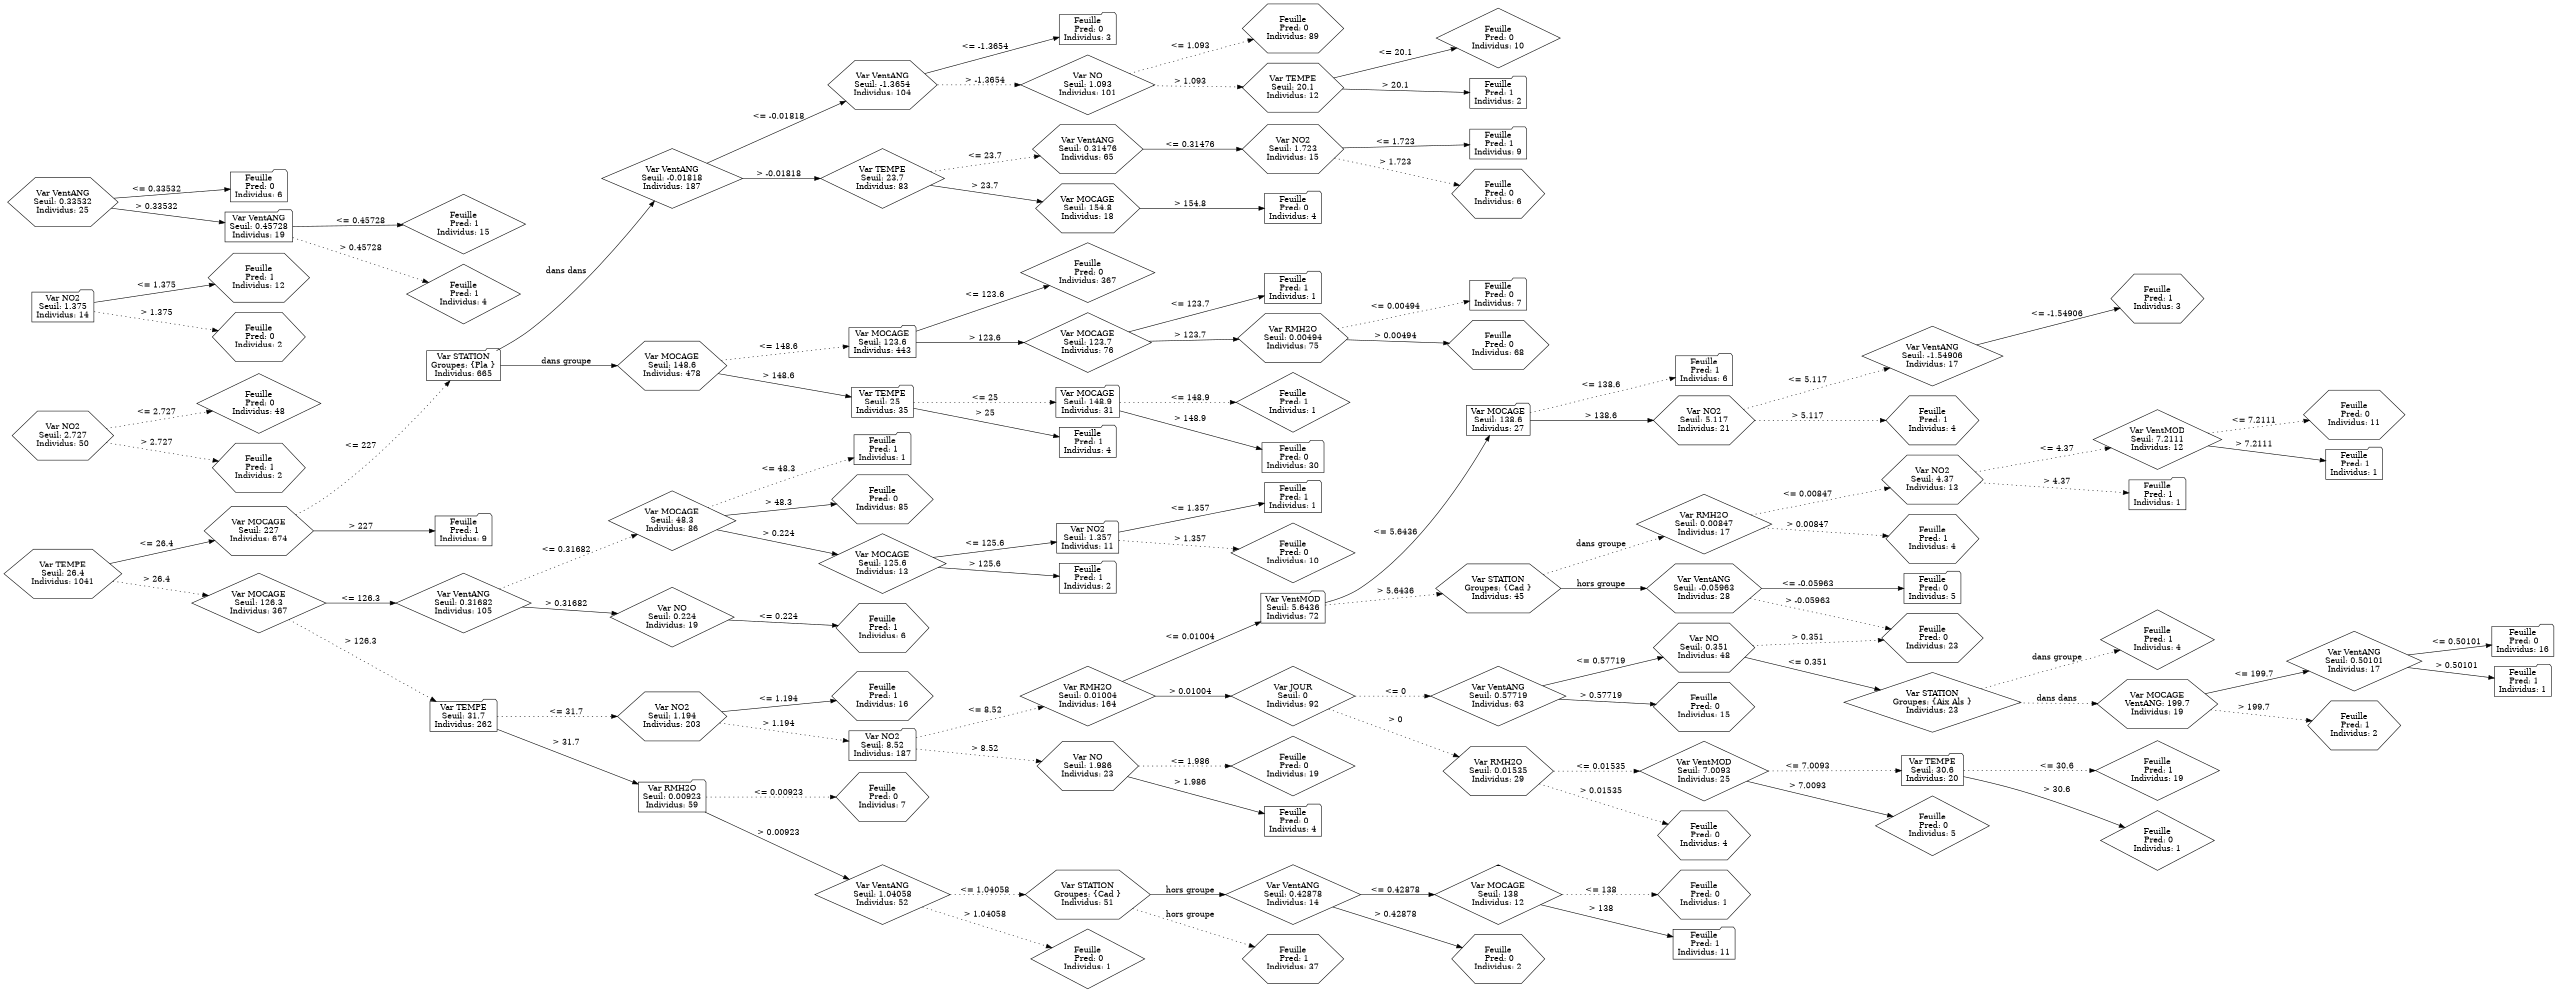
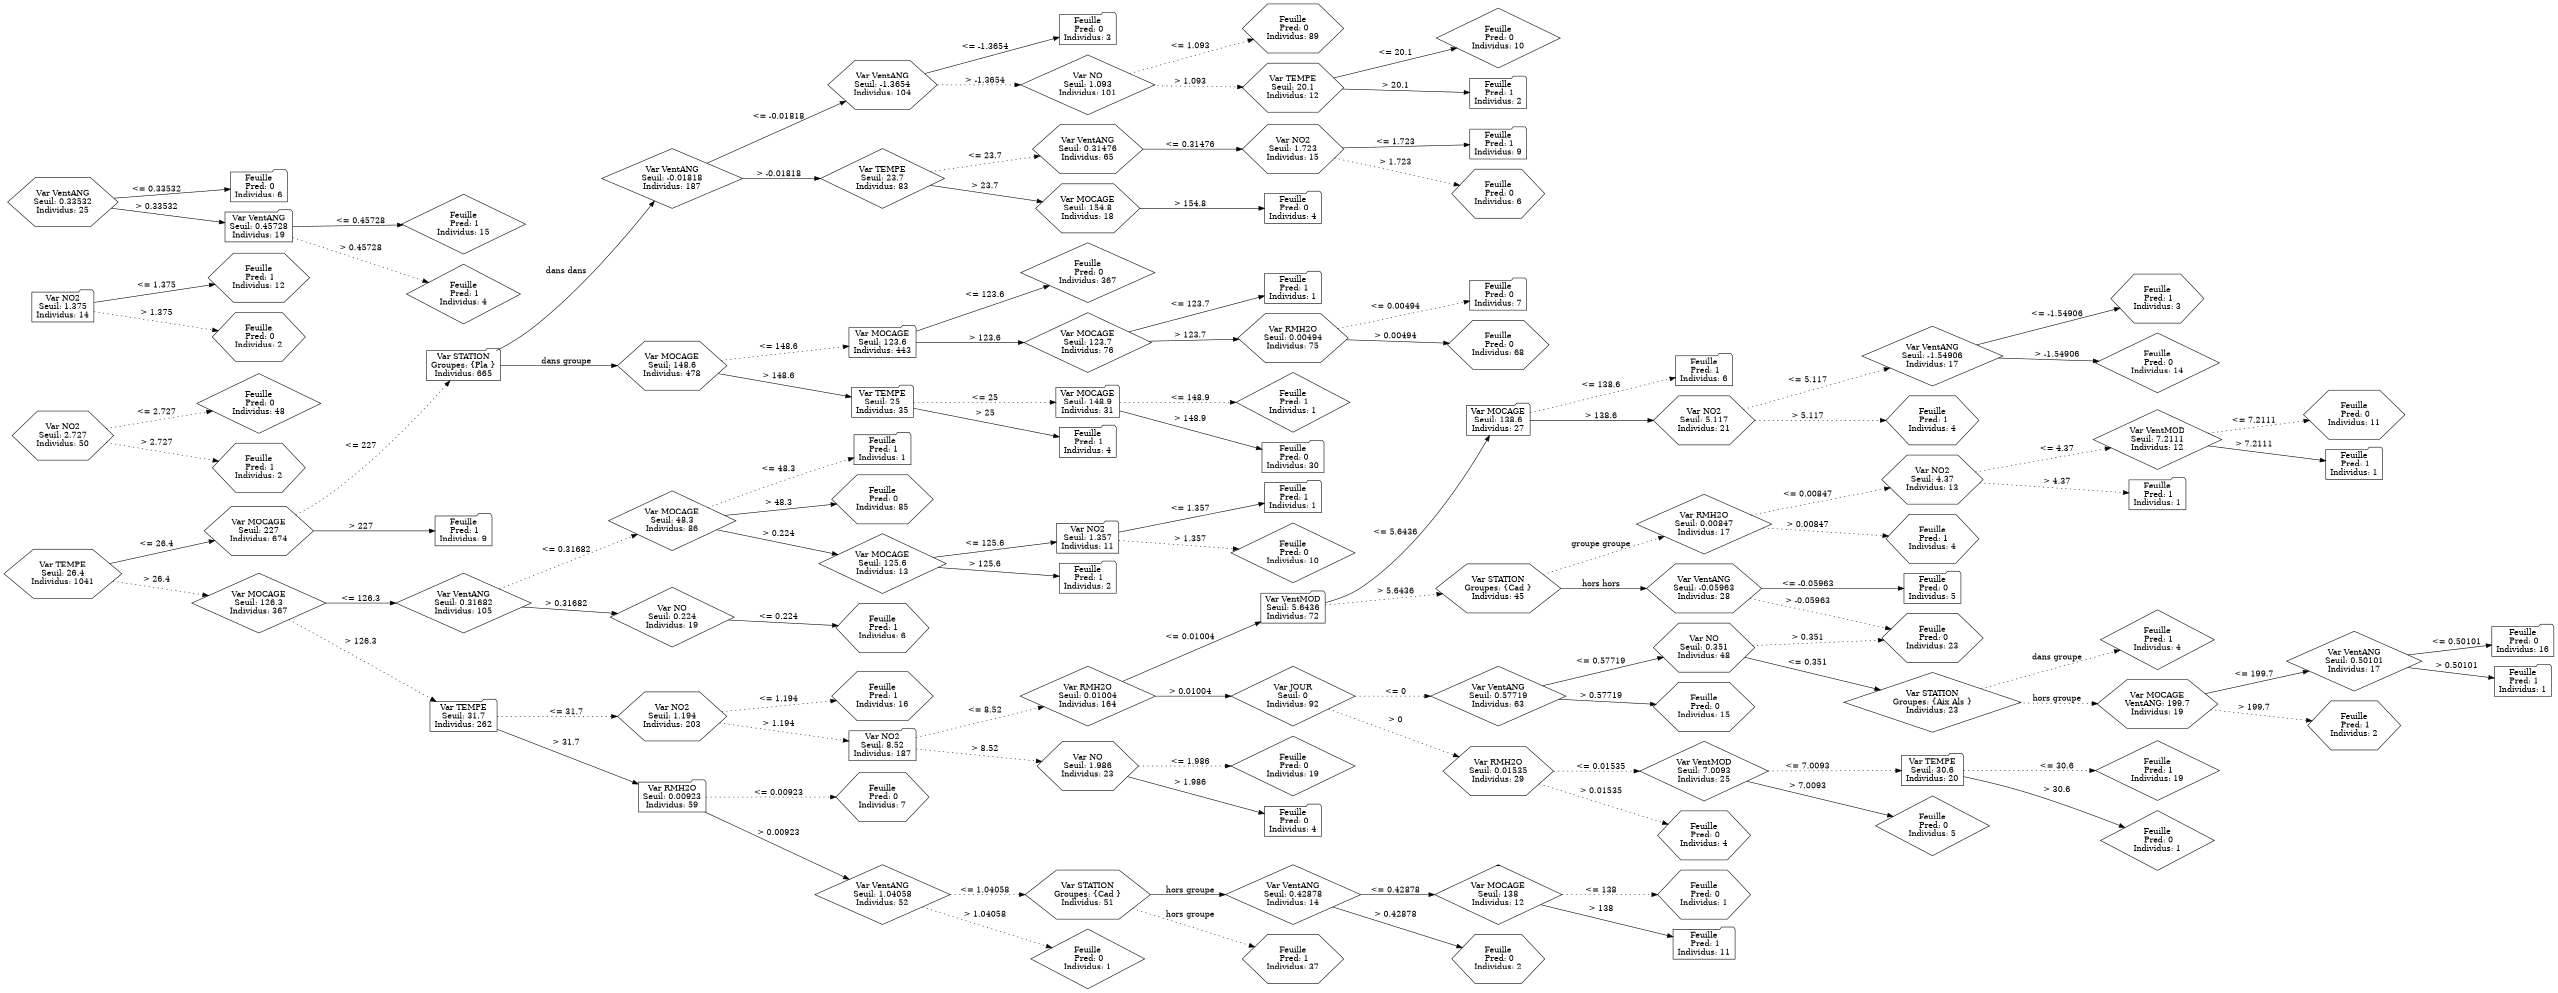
node "Feuille Pred: 0 Individus: 14": added
edge "Var STATION Groupes: {Cad } Individus: 45" -> "Var RMH2O Seuil: 0.00847 Individus: 17": label "dans groupe" -> "groupe groupe"
edge "Var STATION Groupes: {Cad } Individus: 45" -> "Var VentANG Seuil: -0.05963 Individus: 28": label "hors groupe" -> "hors hors"
edge "Var STATION Groupes: {Aix Als } Individus: 23" -> "Var MOCAGE VentANG: 199.7 Individus: 19": label "dans dans" -> "hors groupe"
edge "Var NO2 Seuil: 1.194 Individus: 203" -> "Feuille Pred: 1 Individus: 16": style solid -> dotted
